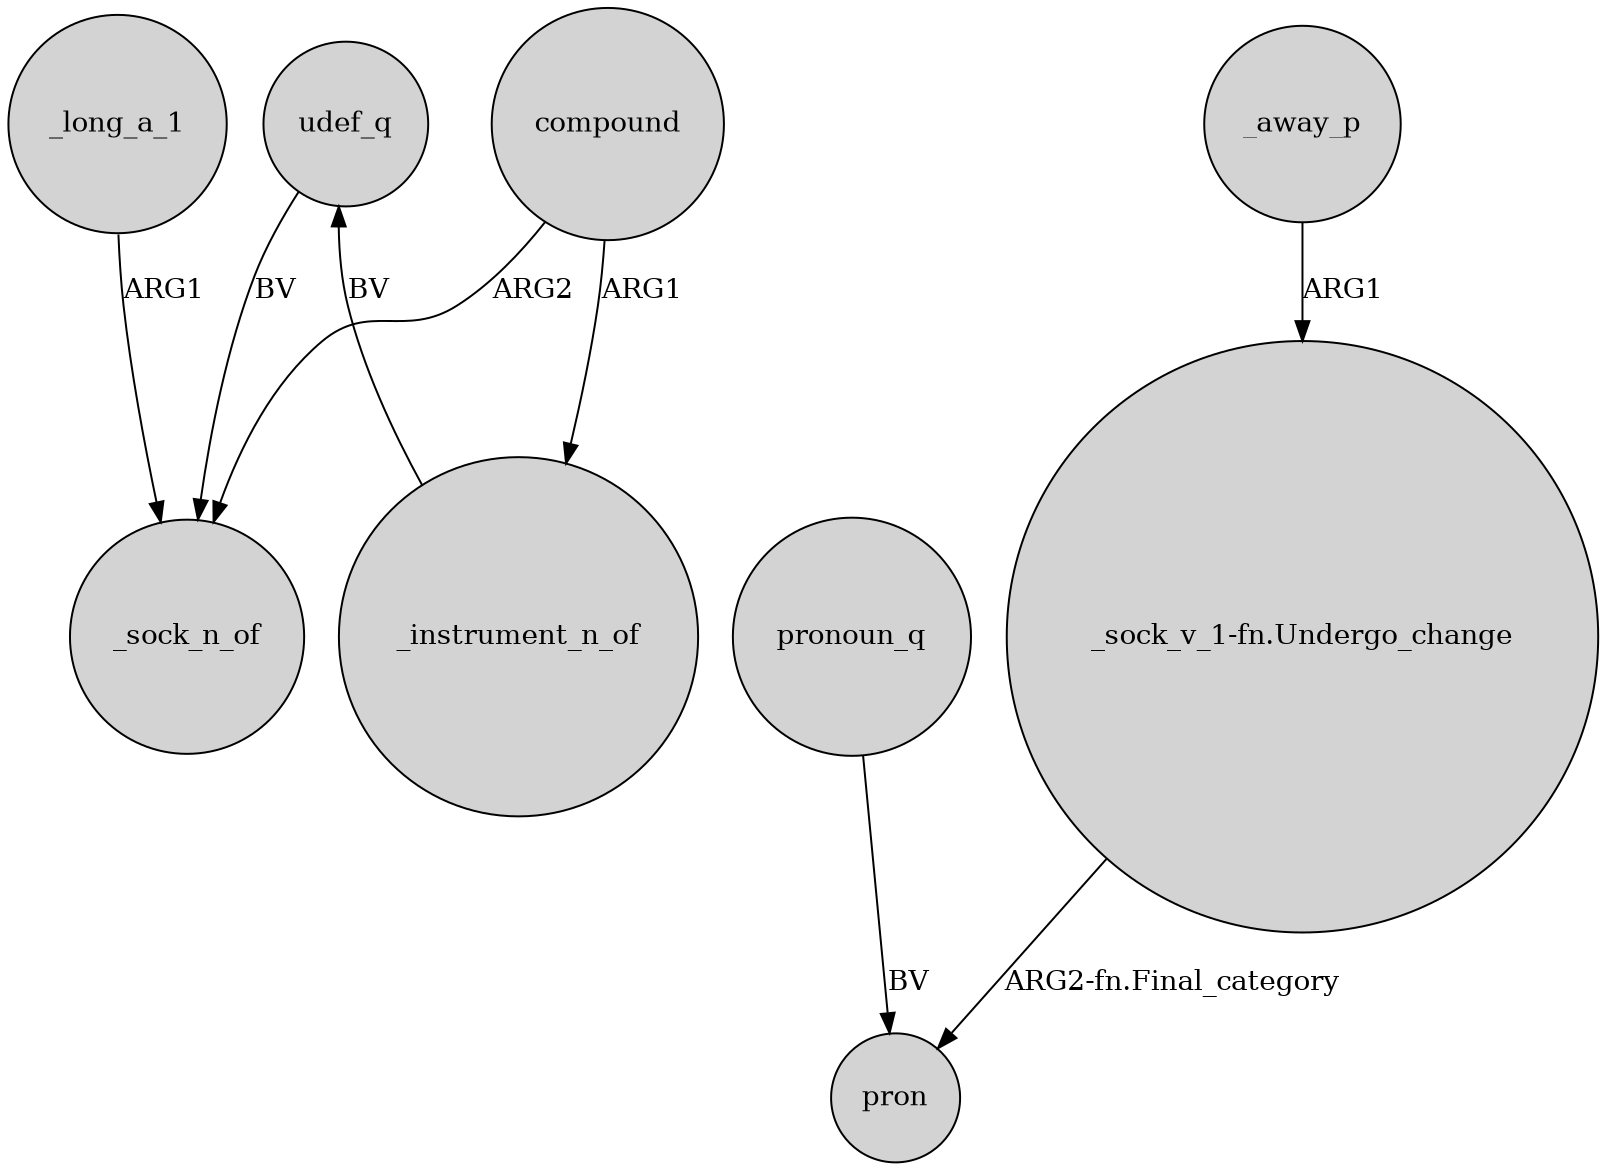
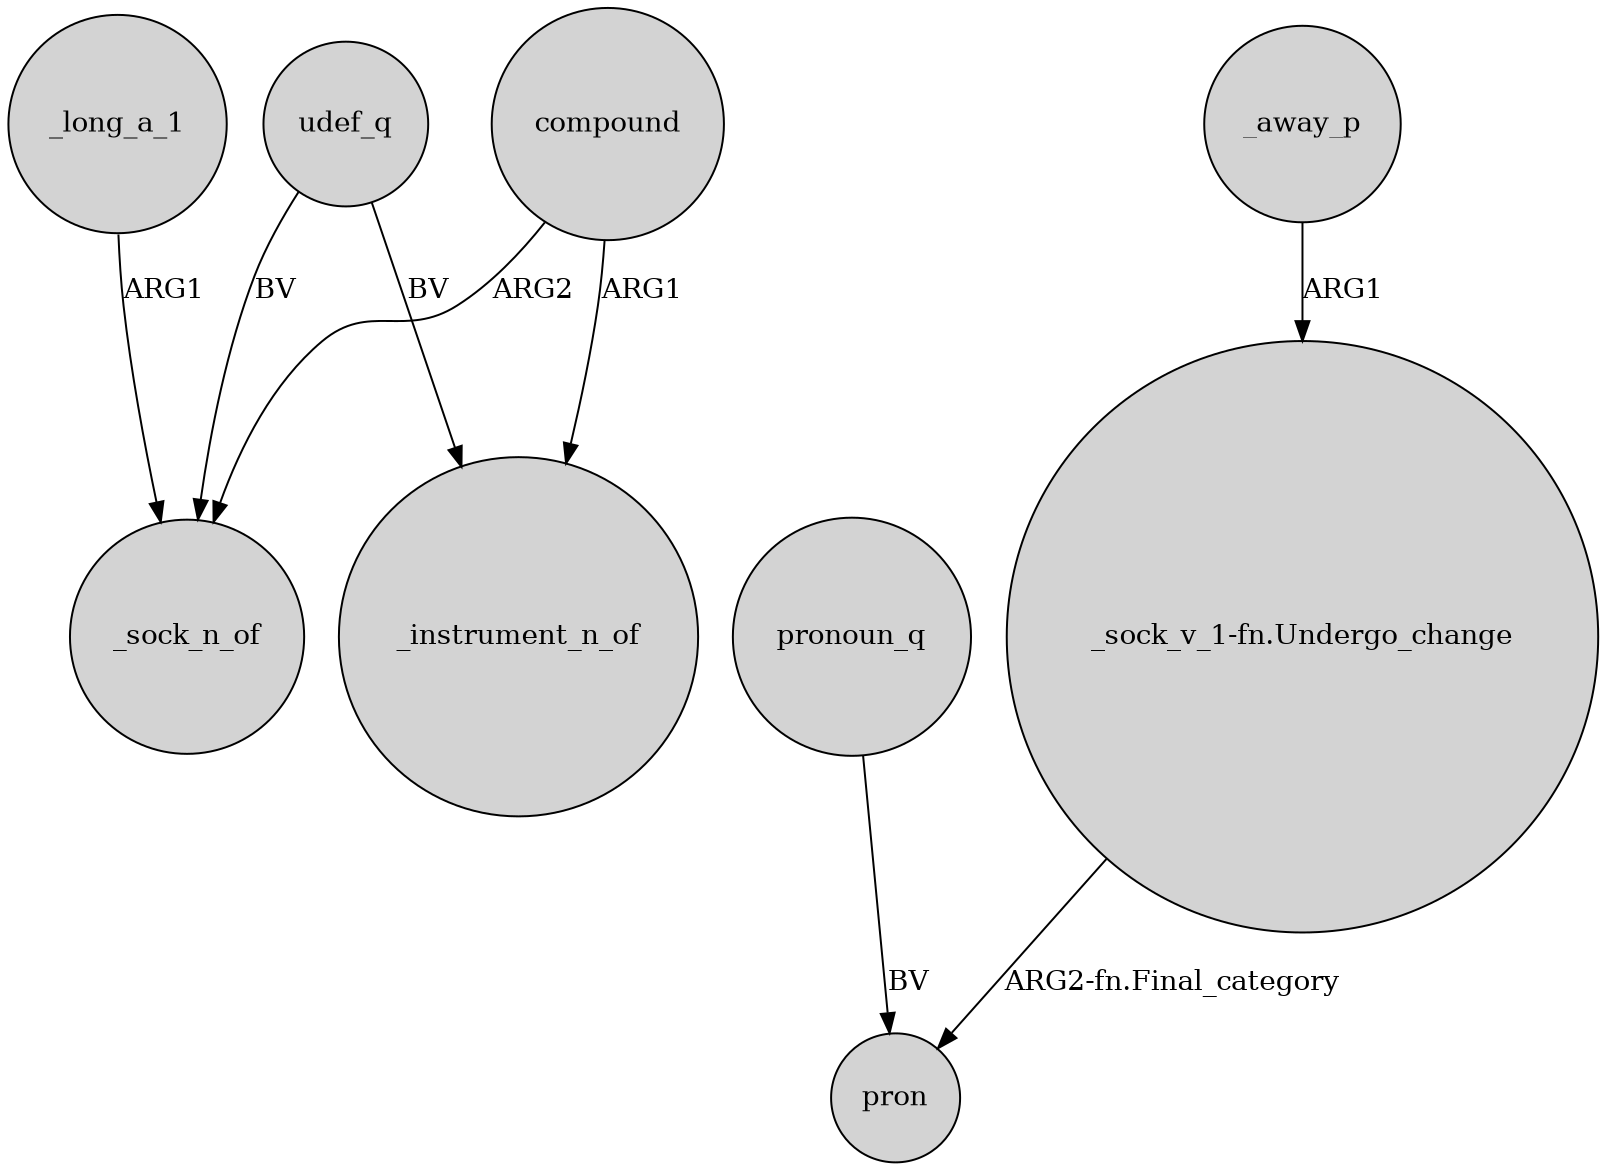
edge "_instrument_n_of" -> "udef_q": reversed
